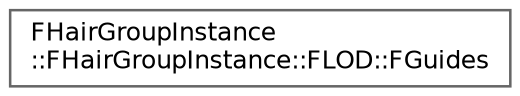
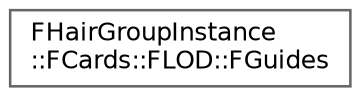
node "FHairGroupInstance ::FHairGroupInstance::FLOD::FGuides": label "FHairGroupInstance ::FHairGroupInstance::FLOD::FGuides" -> "FHairGroupInstance ::FCards::FLOD::FGuides"
